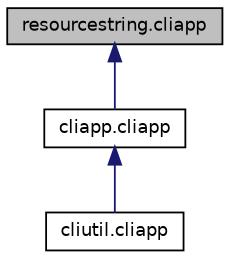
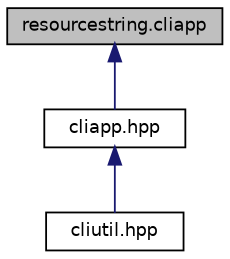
node "cliapp.cliapp": label "cliapp.cliapp" -> "cliapp.hpp"
node "cliutil.cliapp": label "cliutil.cliapp" -> "cliutil.hpp"
